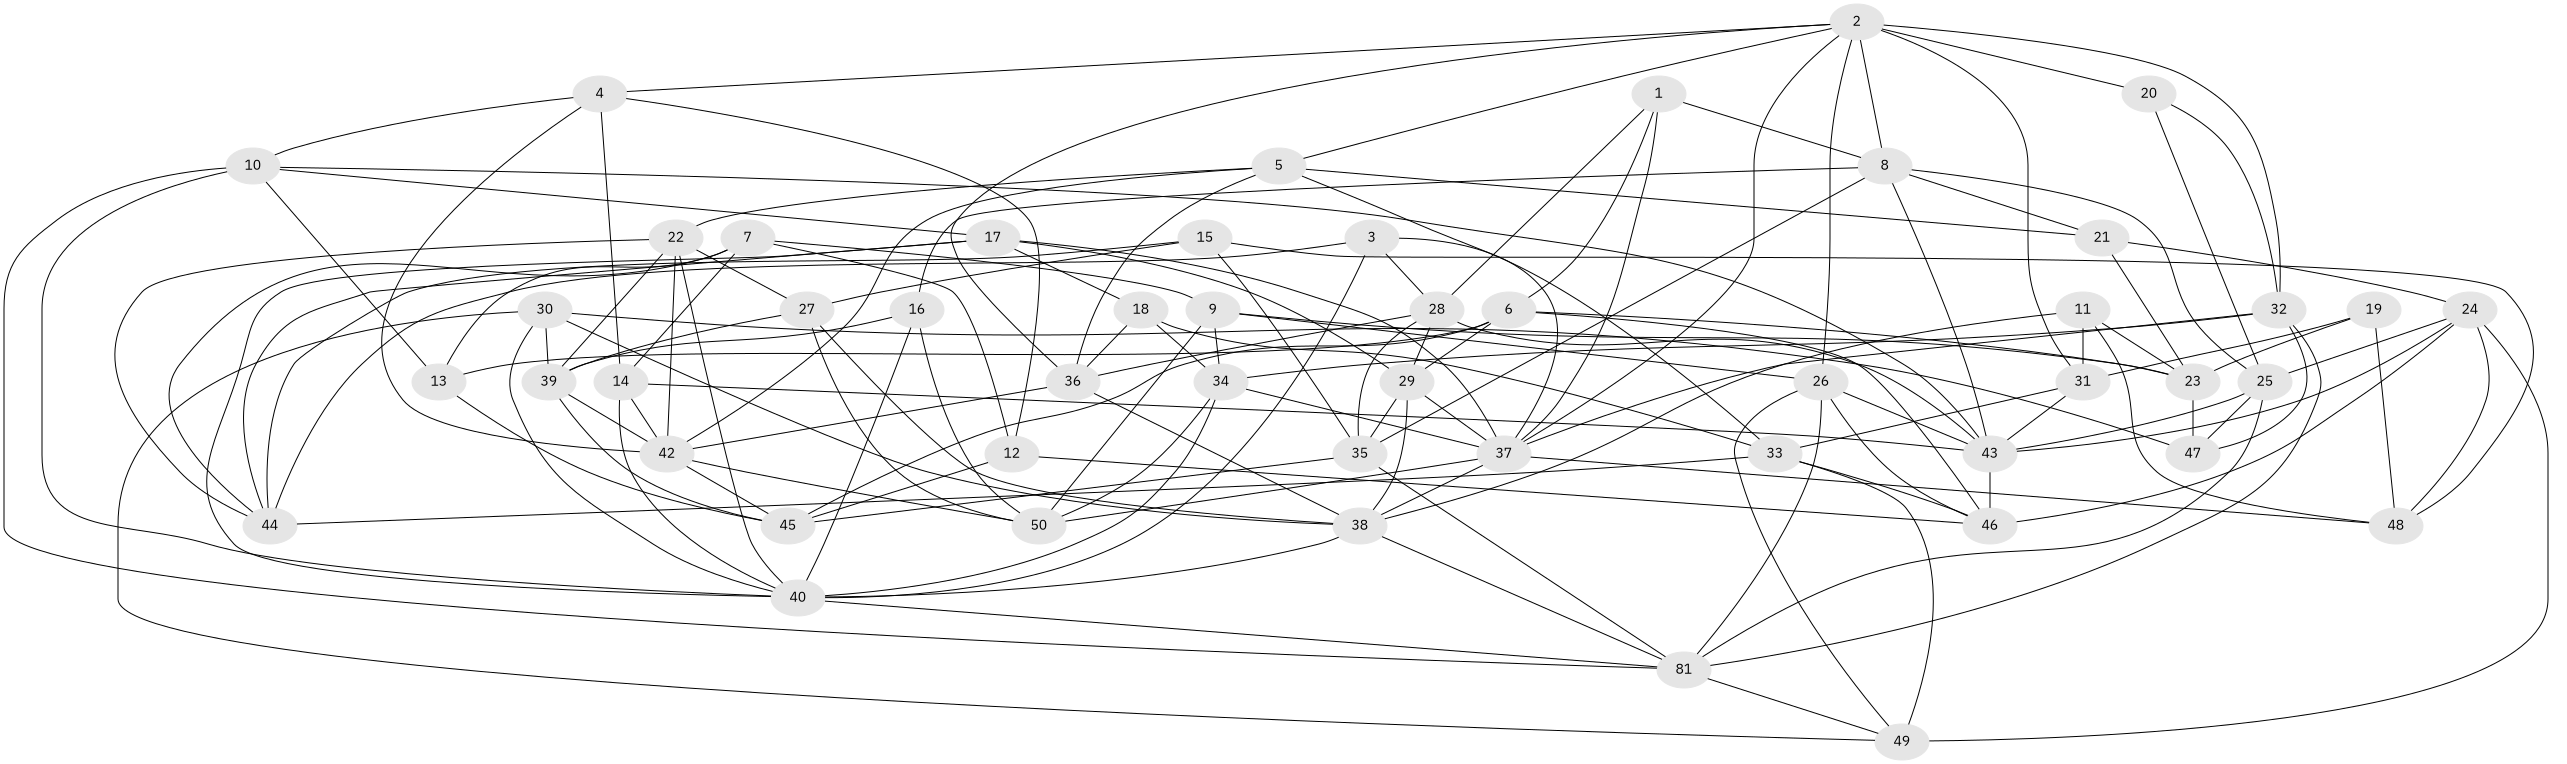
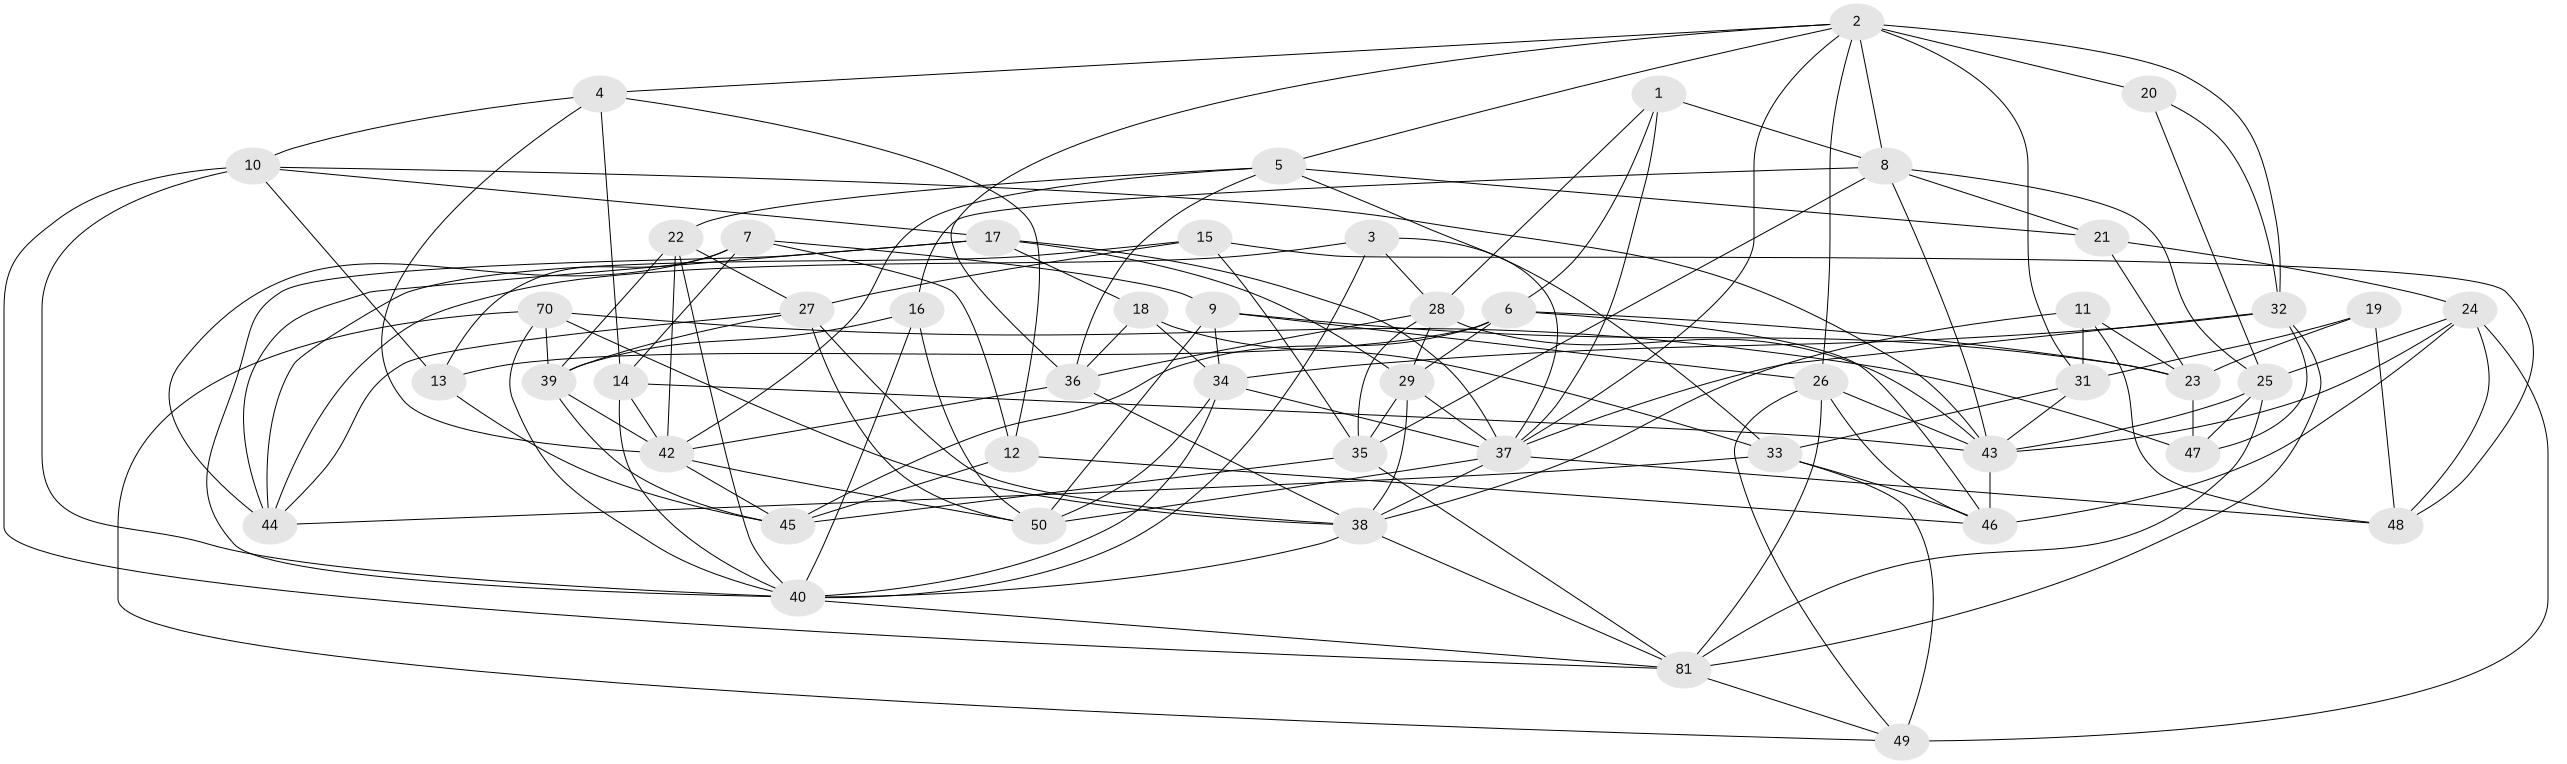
edge "22" -- "44": now "27" -- "44"
node "30": label "30" -> "70"
